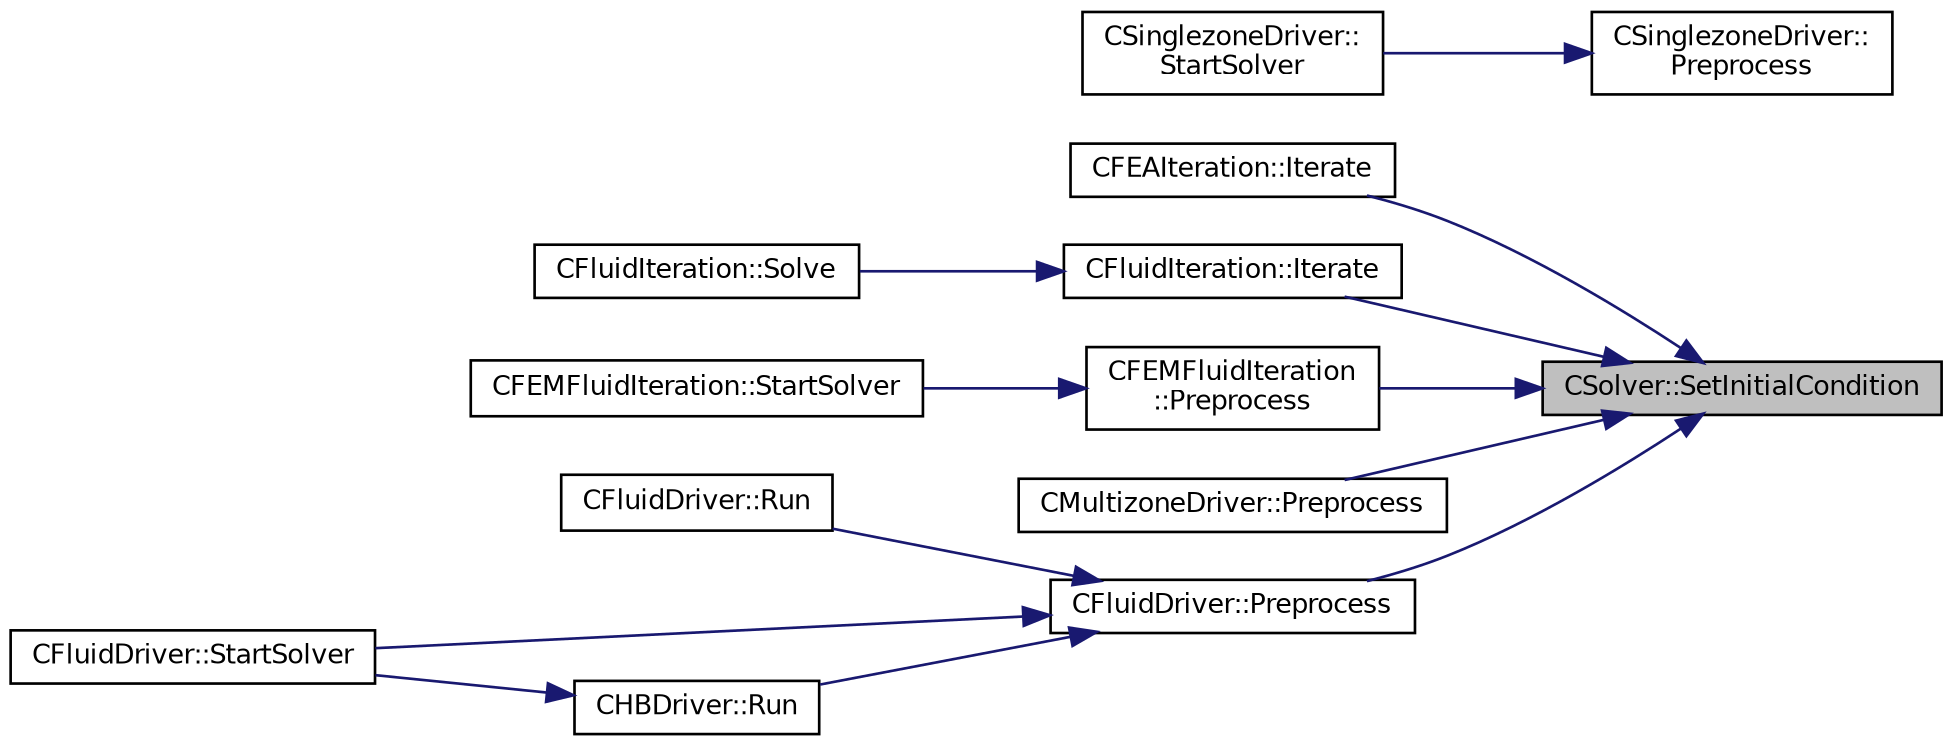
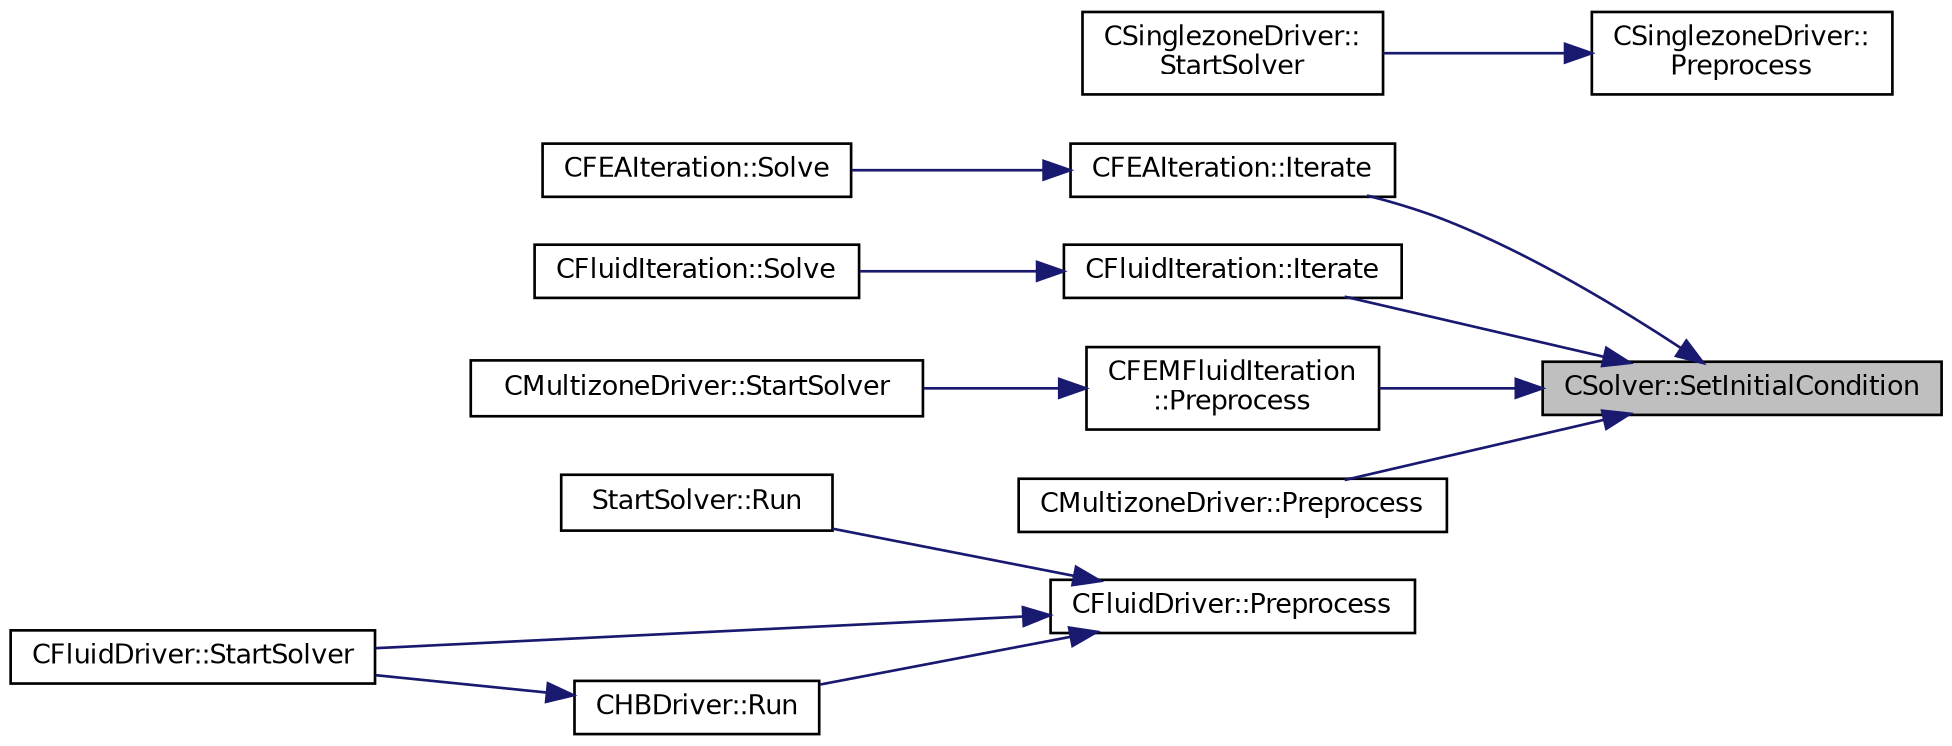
node "CFEAIteration::Solve": added
node "CFEMFluidIteration::StartSolver": label "CFEMFluidIteration::StartSolver" -> "CMultizoneDriver::StartSolver"
node "CFluidDriver::Run": label "CFluidDriver::Run" -> "StartSolver::Run"
edge "CFluidDriver::Preprocess" -> "CSolver::SetInitialCondition": removed
